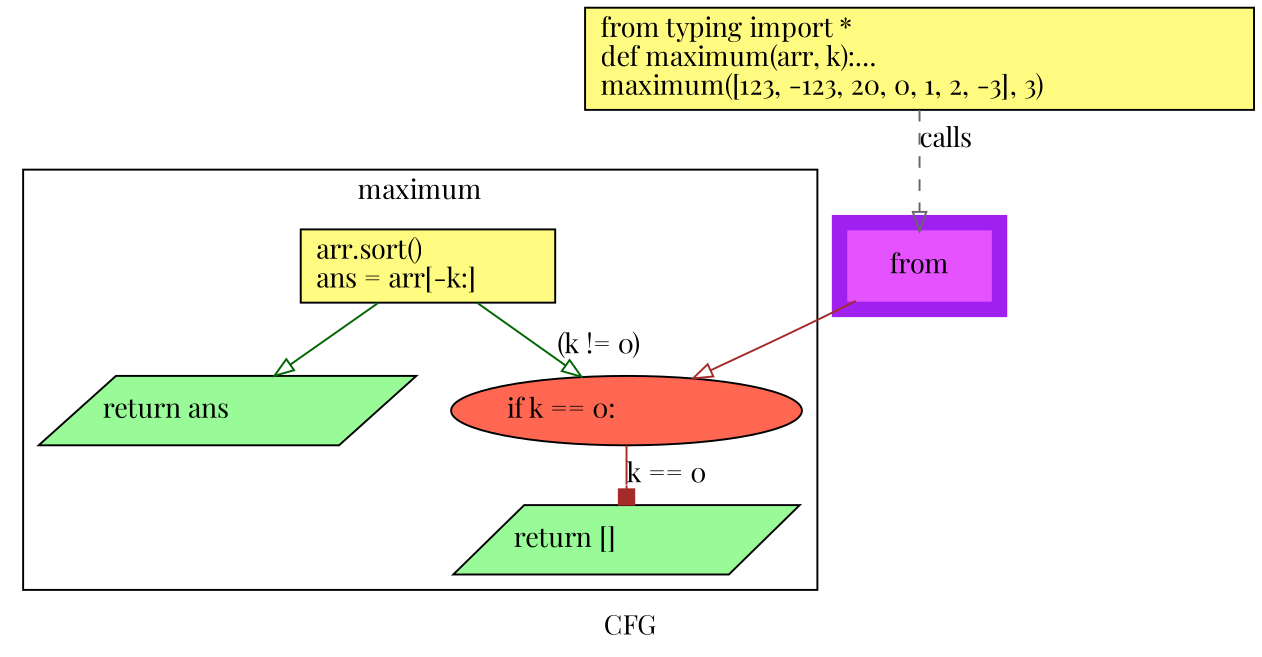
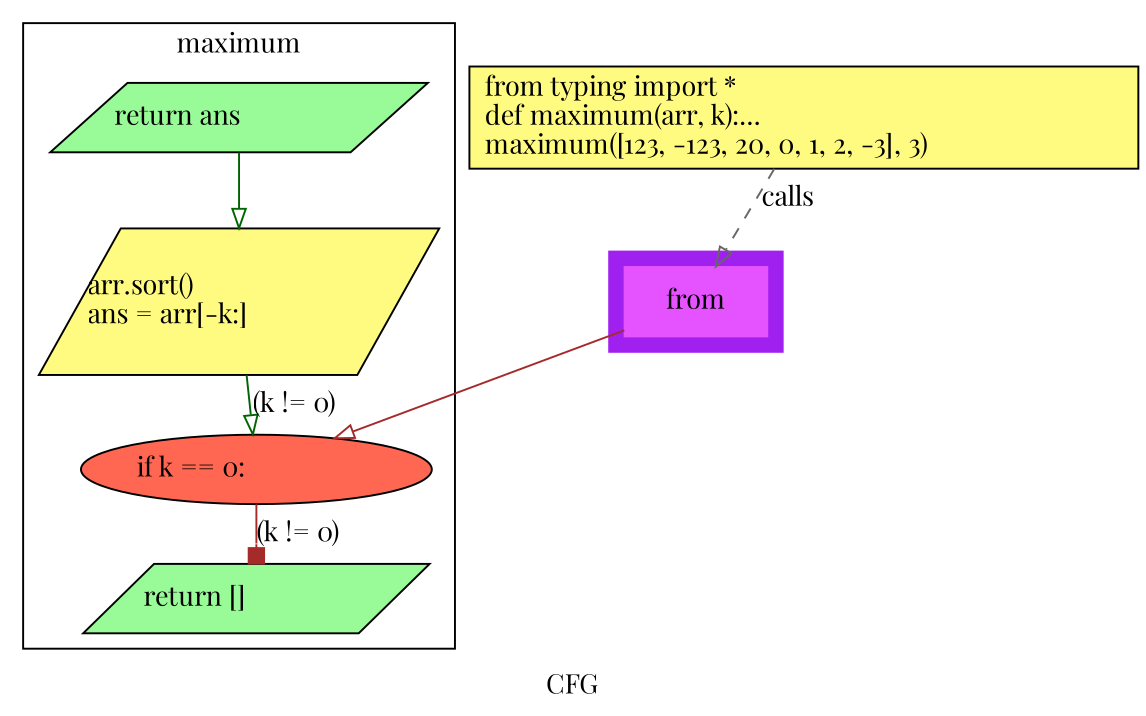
node "arr.sort() ans = arr[-k:]": shape box -> parallelogram
edge "arr.sort() ans = arr[-k:]" -> "return ans": reversed
edge "if k == 0:" -> "return []": label "k == 0" -> "(k != 0)"
